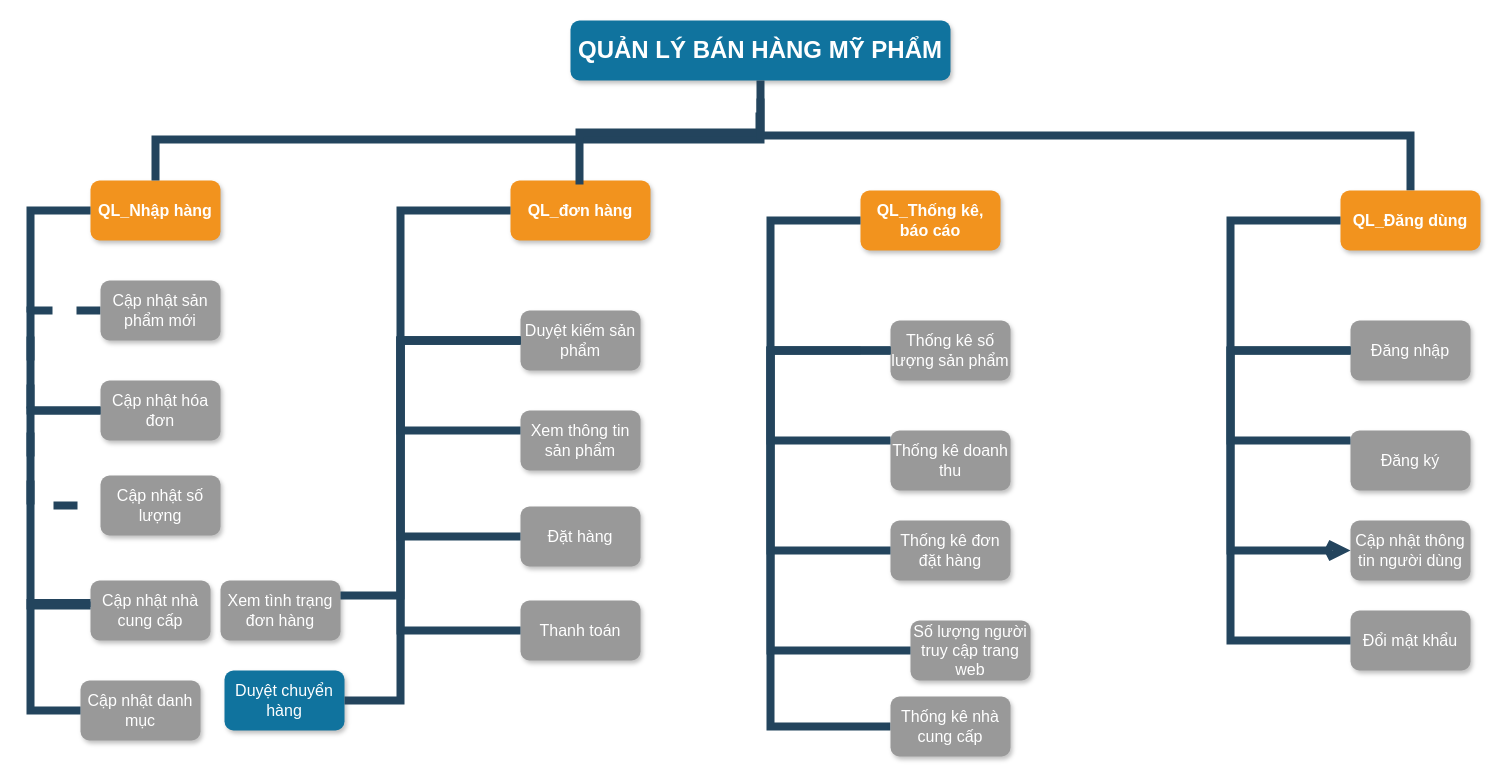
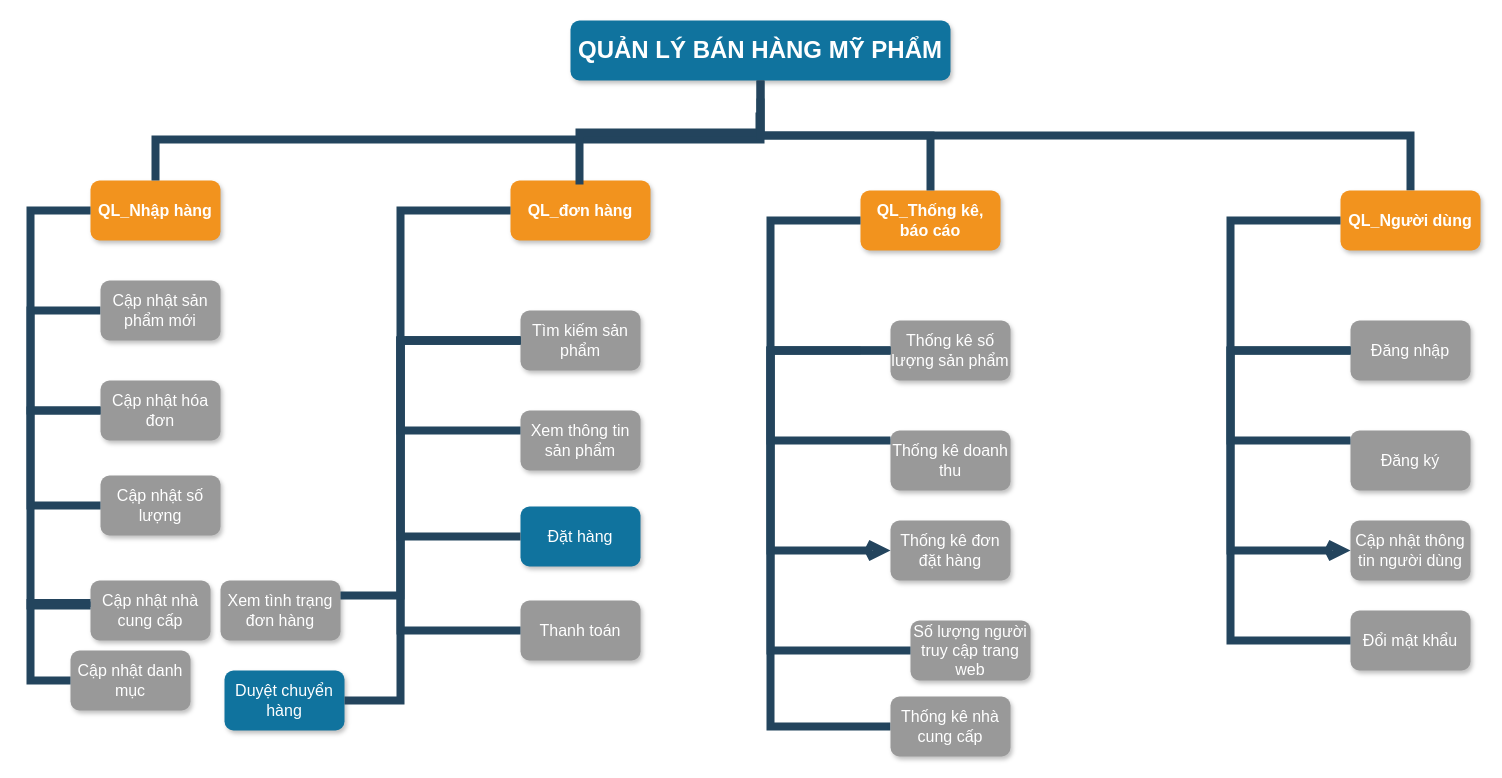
edge "QUẢN LÝ BÁN HÀNG MỸ PHẨM" -- "QL_Thống kê, báo cáo": added
node "QL_Đăng dùng": label "QL_Đăng dùng" -> "QL_Người dùng"
edge "Cập nhật sản phẩm mới" -- "Cập nhật số lượng": style dashed -> solid
node "Duyệt kiếm sản phẩm": label "Duyệt kiếm sản phẩm" -> "Tìm kiếm sản phẩm"
node "Đặt hàng": fillcolor #999999 -> #10739e
edge "QL_Thống kê, báo cáo" -- "Thống kê đơn đặt hàng": arrowhead none -> open
node "Cập nhật danh mục": moved (141, 711) -> (131, 681)
